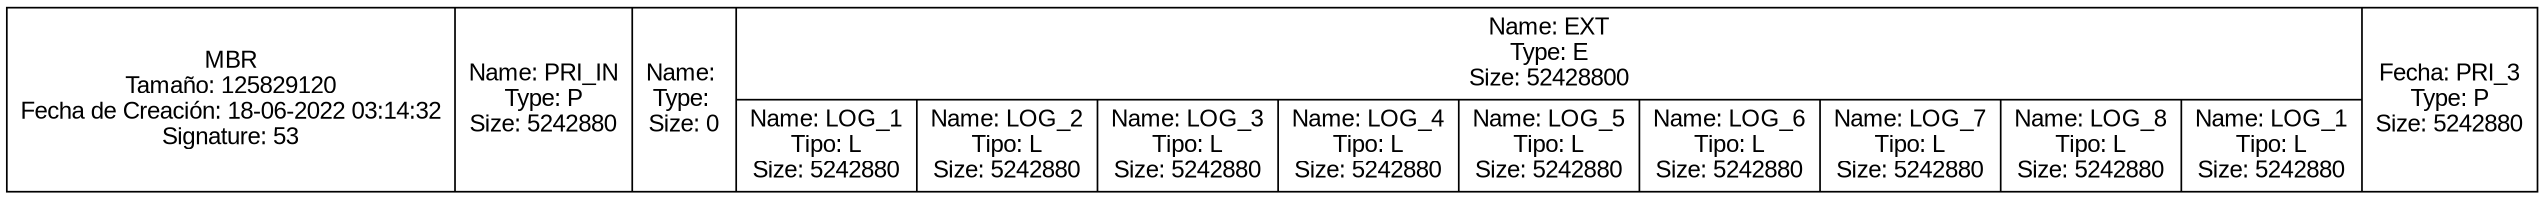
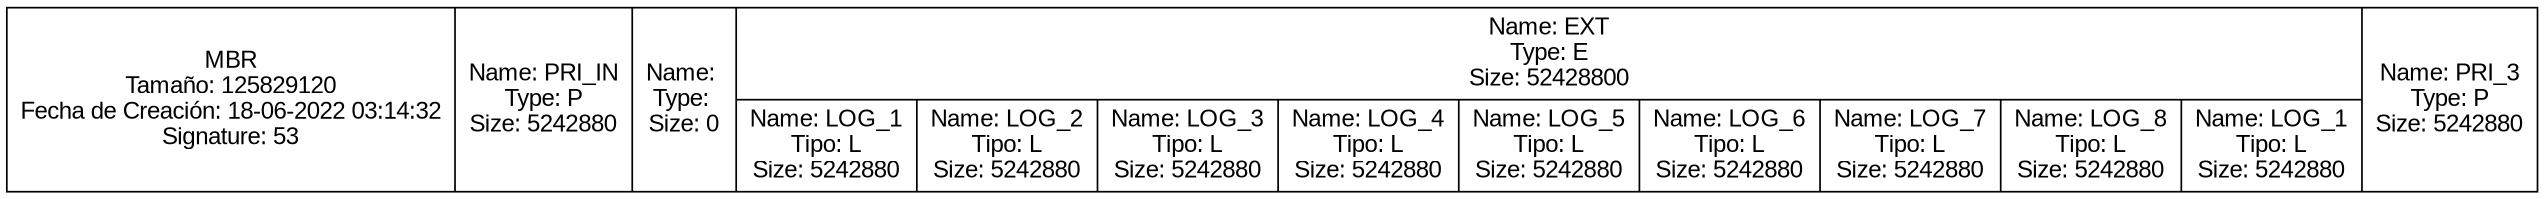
node "MBR": text "Fecha: PRI_3" -> "Name: PRI_3"
